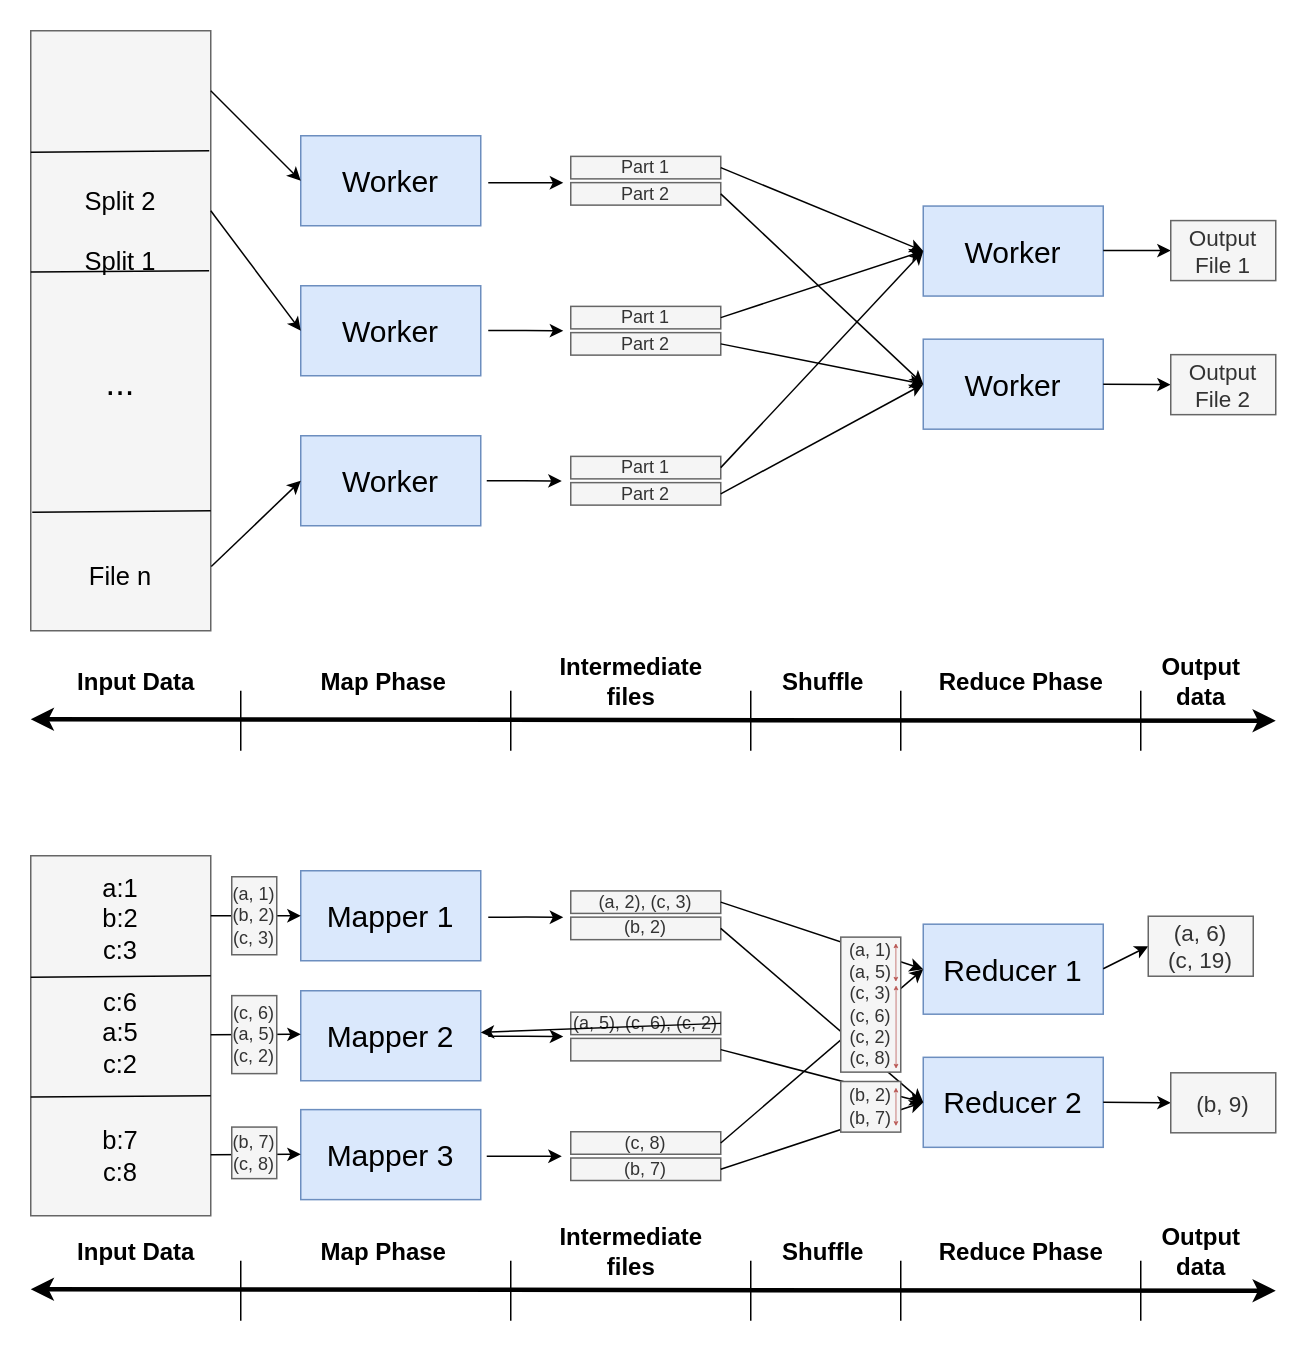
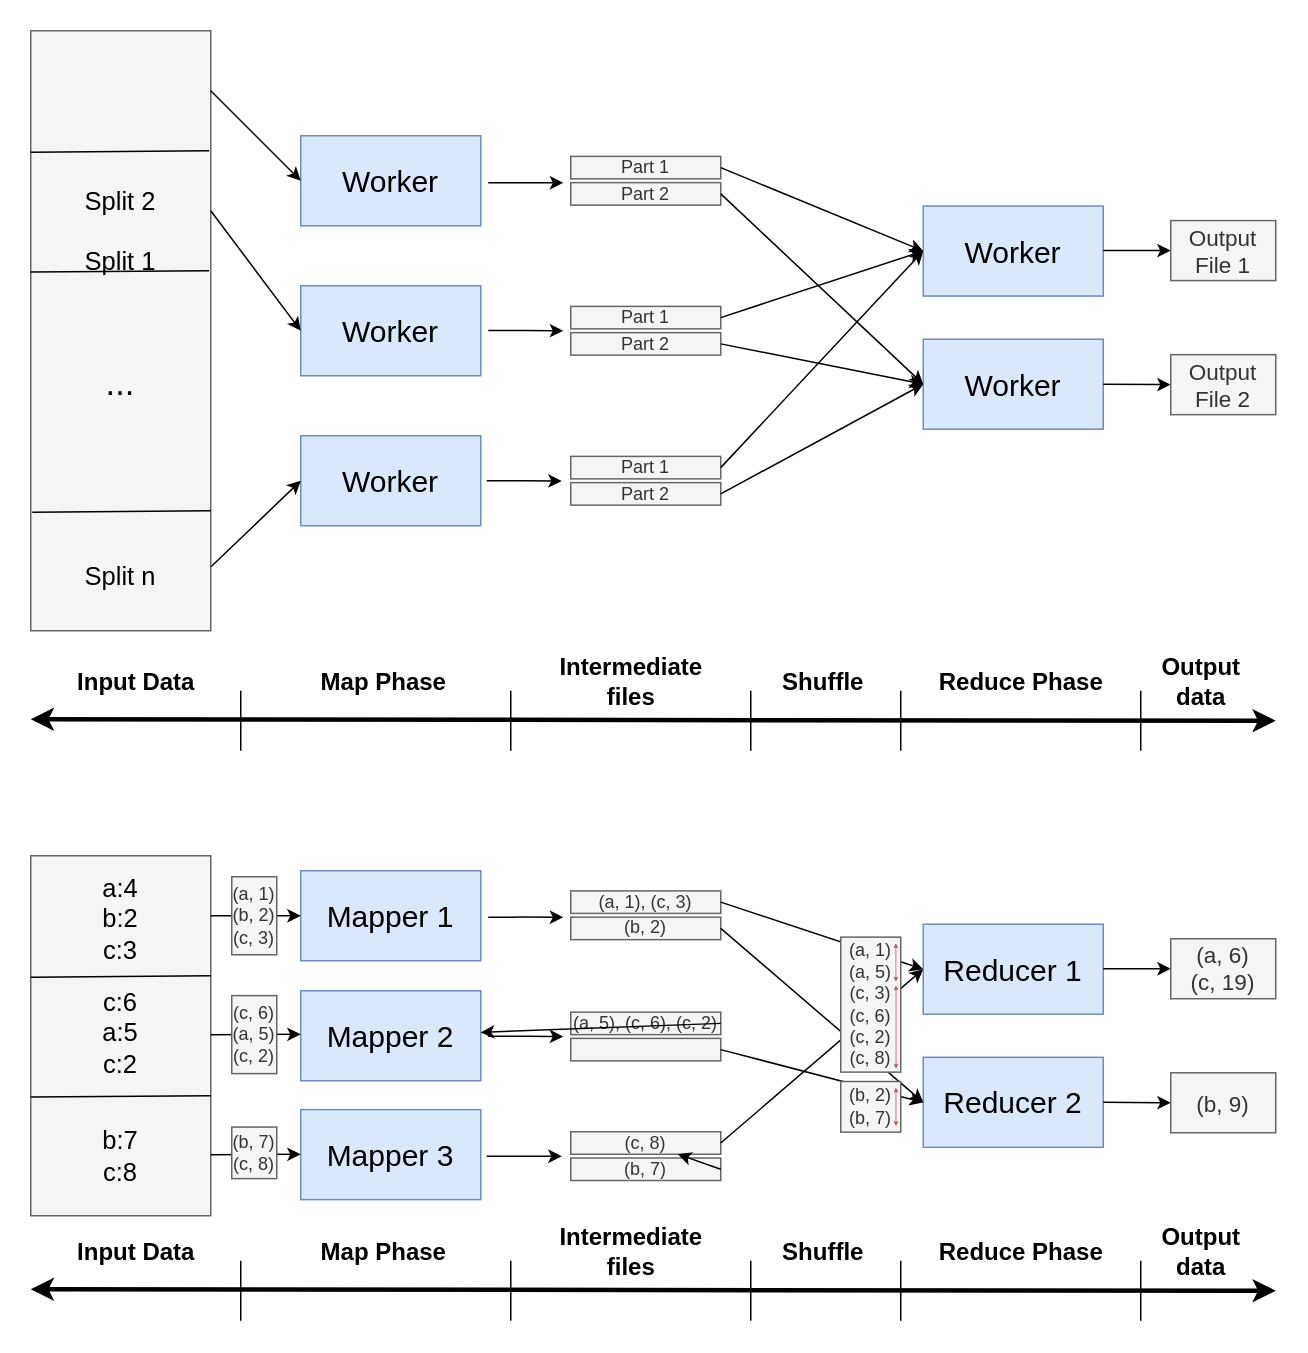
node "File n": label "File n" -> "Split n"
node "(a, 2), (c, 3)": label "(a, 2), (c, 3)" -> "(a, 1), (c, 3)"
node "a:1 b:2 c:3": label "a:1 b:2 c:3" -> "a:4 b:2 c:3"
node "(a, 6) (c, 19)": moved (1201, 946) -> (1223, 969)
edge "(b, 7)" -> "Reducer 2": now "(b, 7)" -> "(c, 8)"
